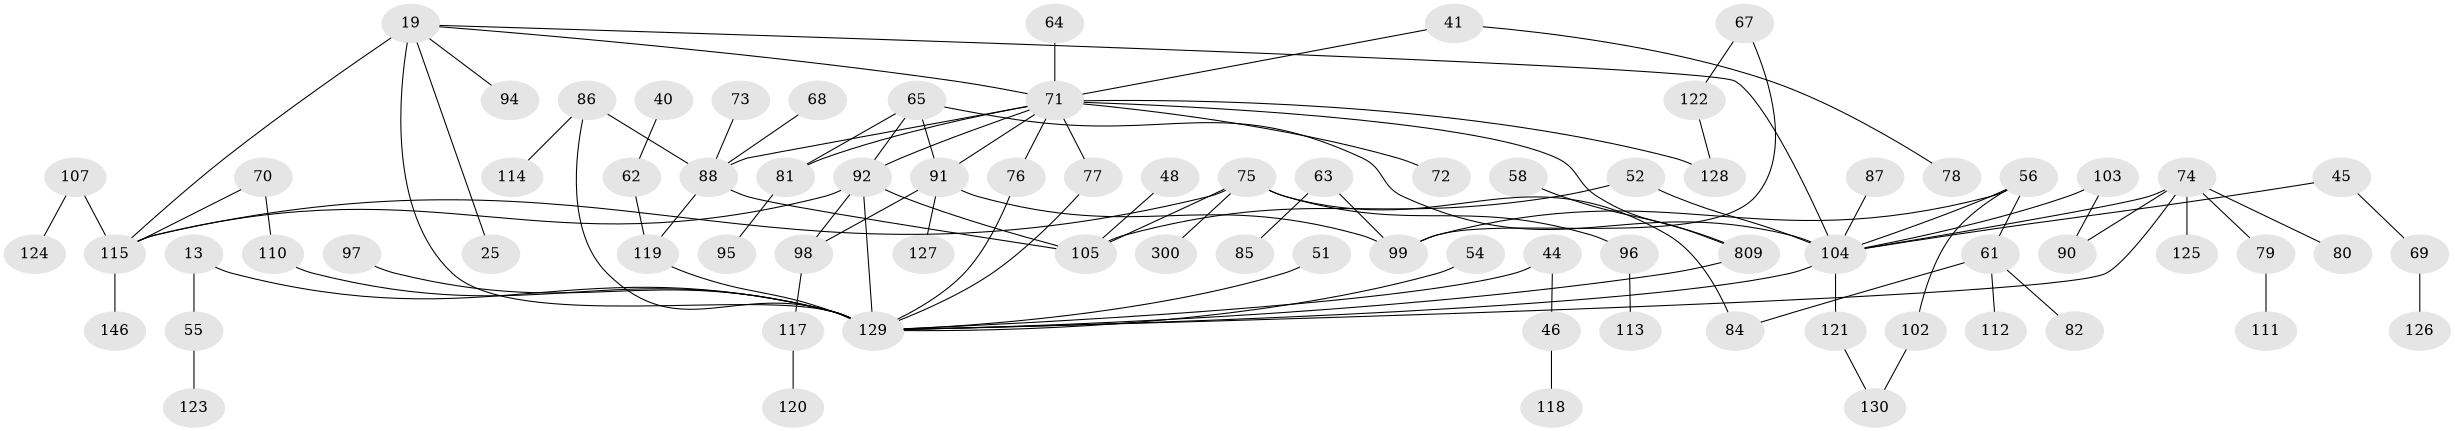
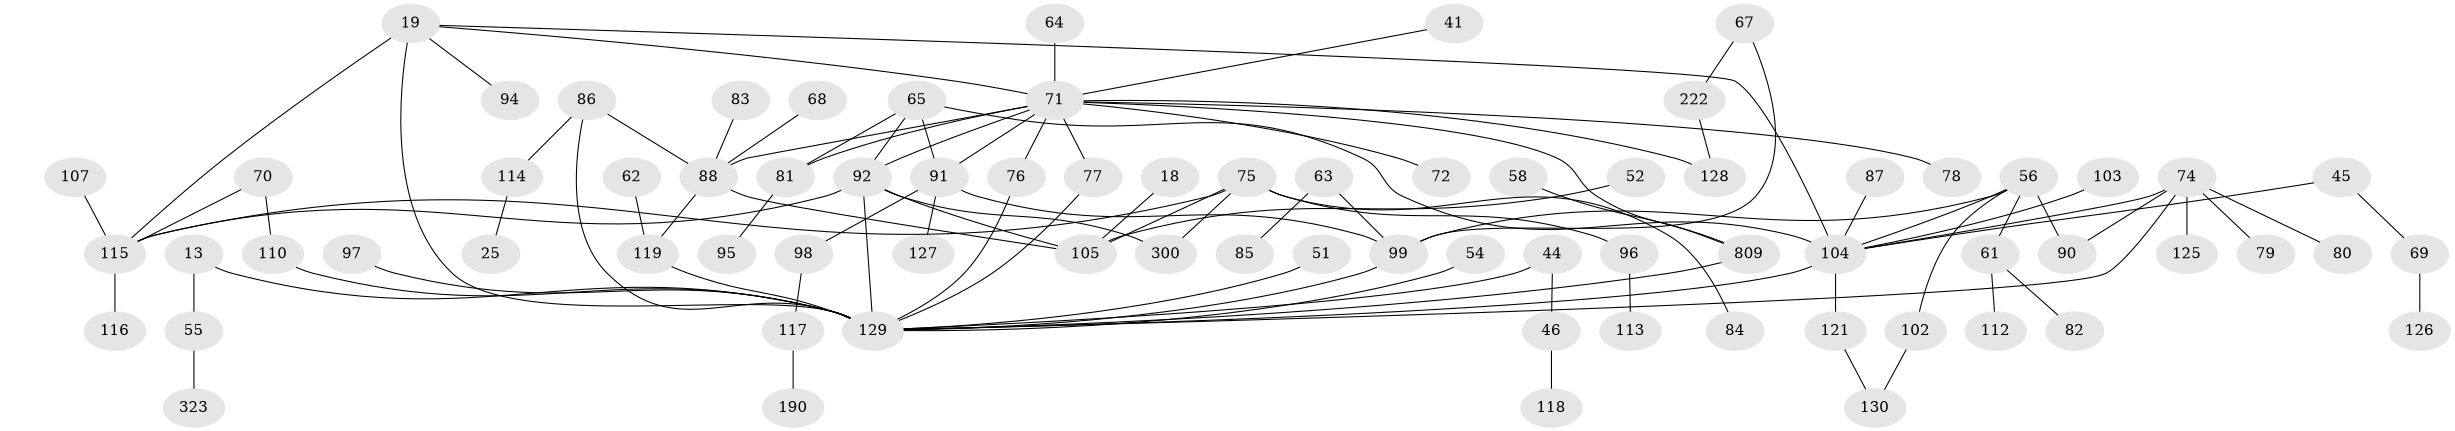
edge "41" -- "78": now "71" -- "78"
node "40": removed
node "73": label "73" -> "83"
node "122": label "122" -> "222"
edge "19" -- "25": now "114" -- "25"
node "48": label "48" -> "18"
edge "52" -- "104": removed
edge "92" -- "98": now "92" -- "300"
edge "103" -- "90": now "56" -- "90"
node "124": removed
edge "61" -- "84": removed
edge "99" -- "129": added
node "146": label "146" -> "116"
node "111": removed
node "123": label "123" -> "323"
node "120": label "120" -> "190"
